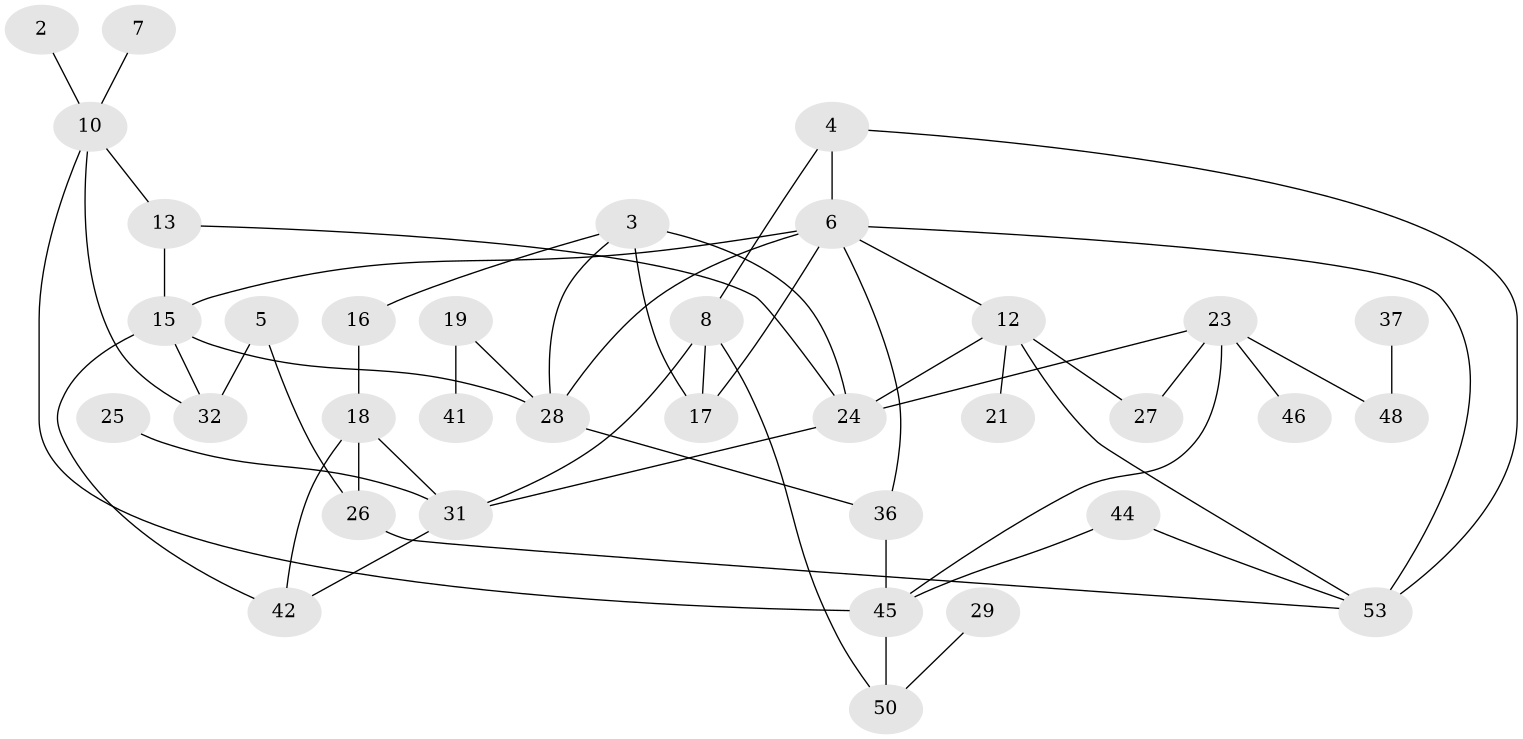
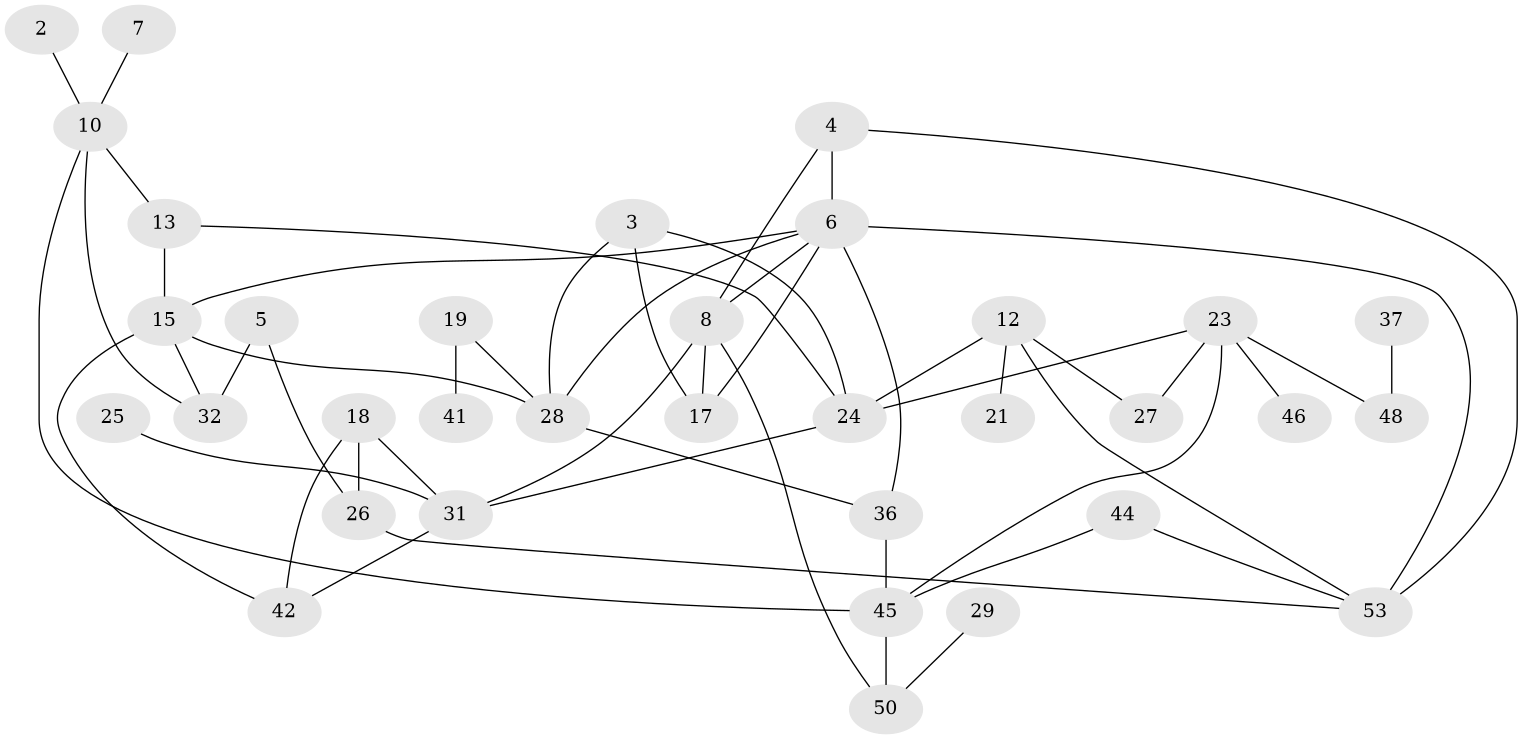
edge "6" -- "12": now "6" -- "8"
node "16": removed
